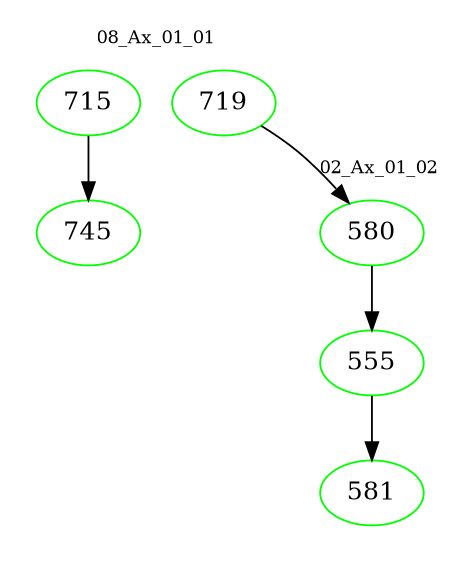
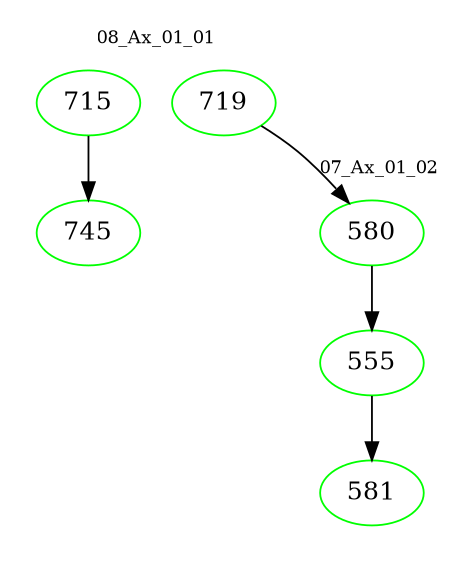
cluster "02_Ax_01_02": label "02_Ax_01_02" -> "07_Ax_01_02"
